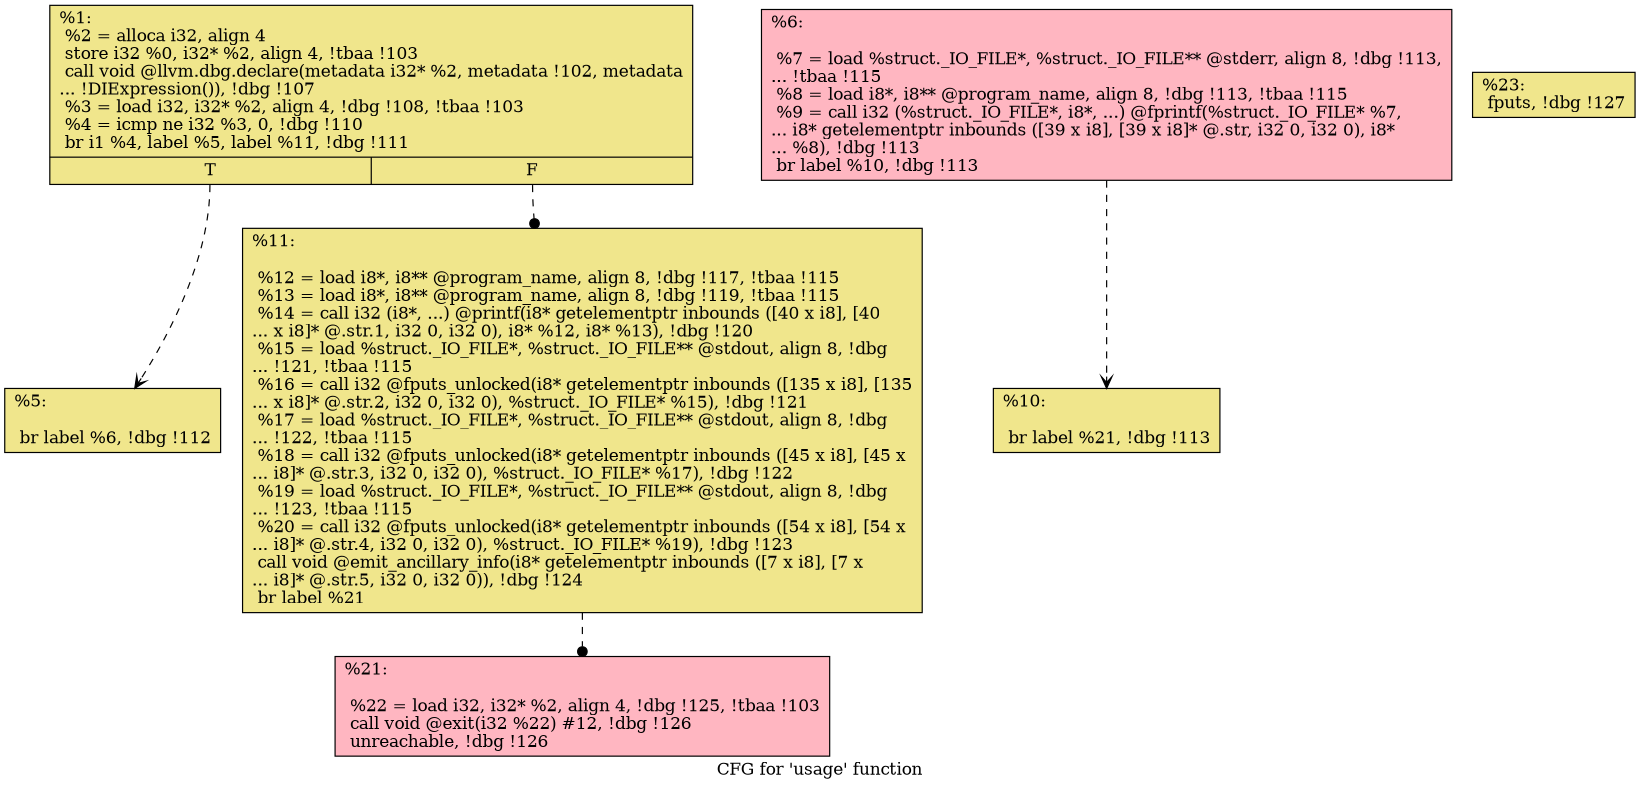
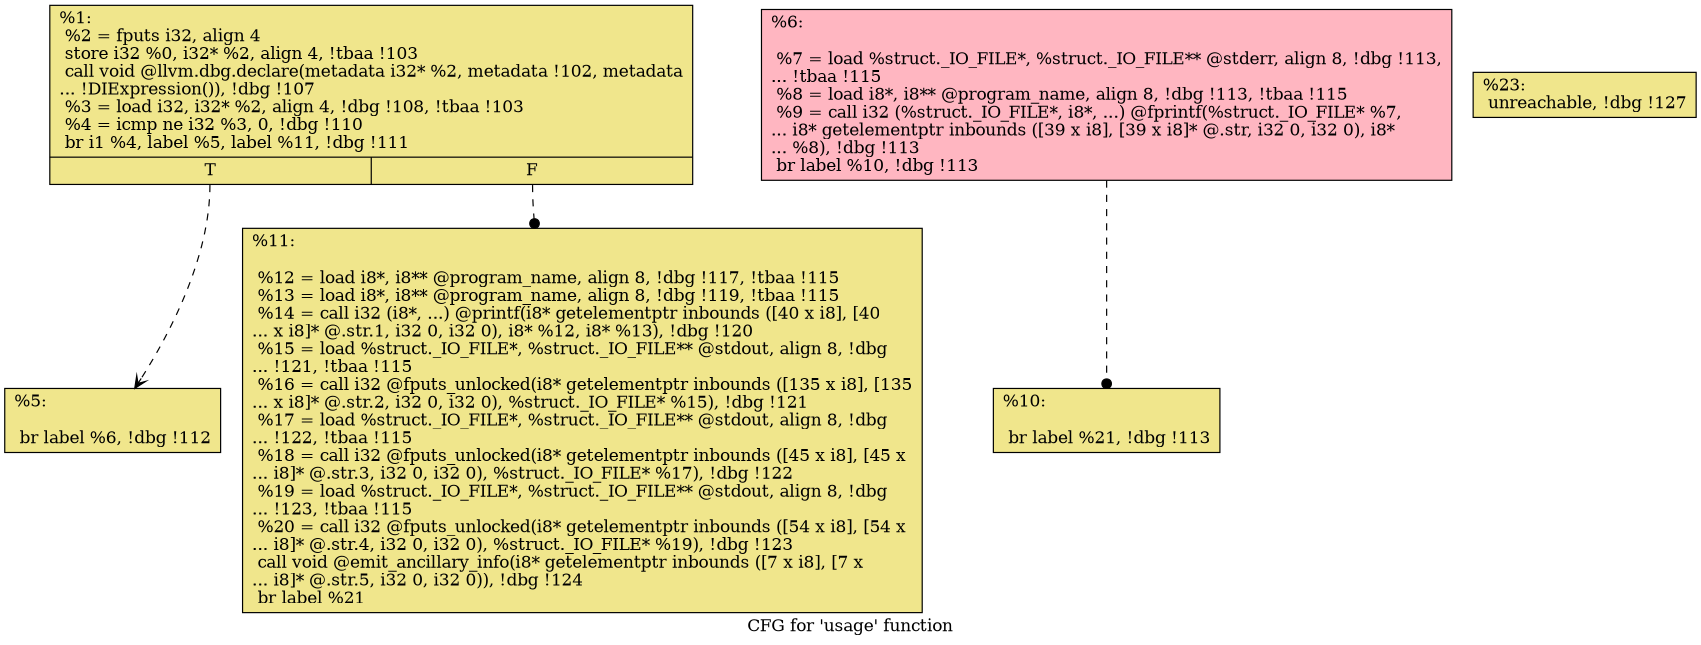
node "%1:": text "%2 = alloca i32, align 4" -> "%2 = fputs i32, align 4"
node "%23:": text "fputs, !dbg !127" -> "unreachable, !dbg !127"
edge "%6:" -> "%10:": arrowhead vee -> dot
node "%21:": removed
